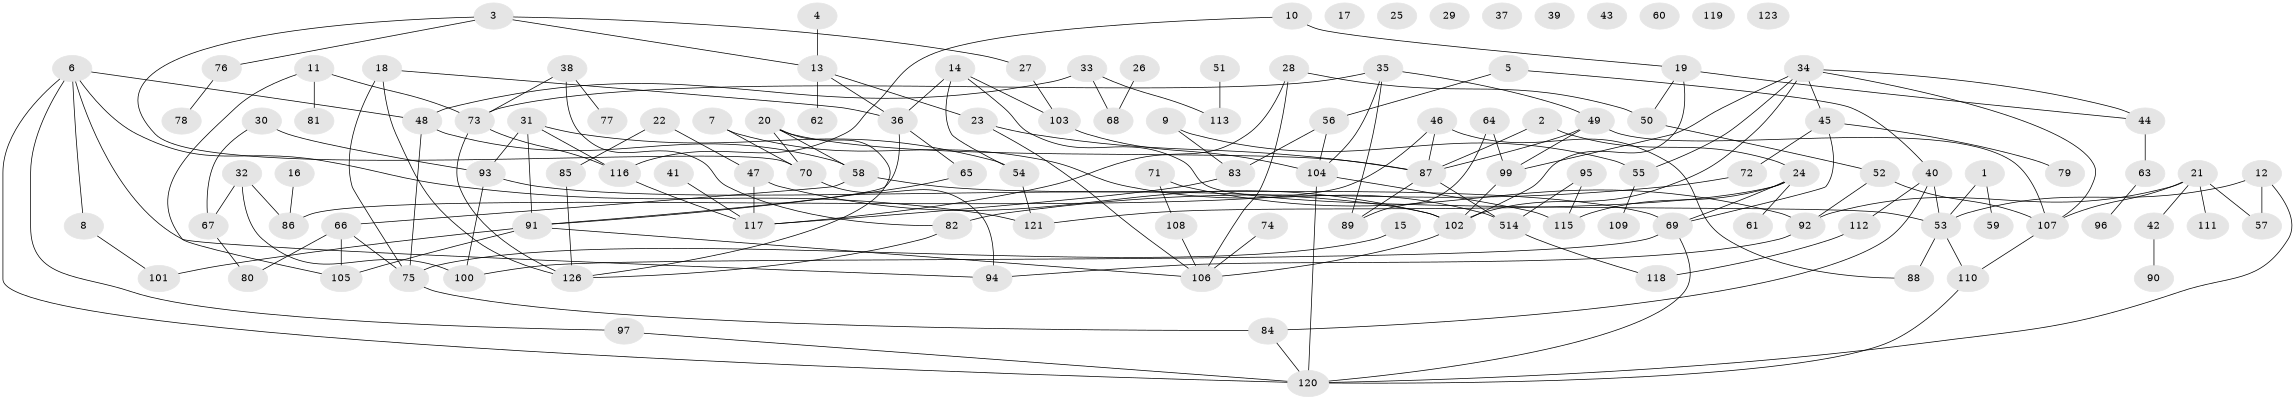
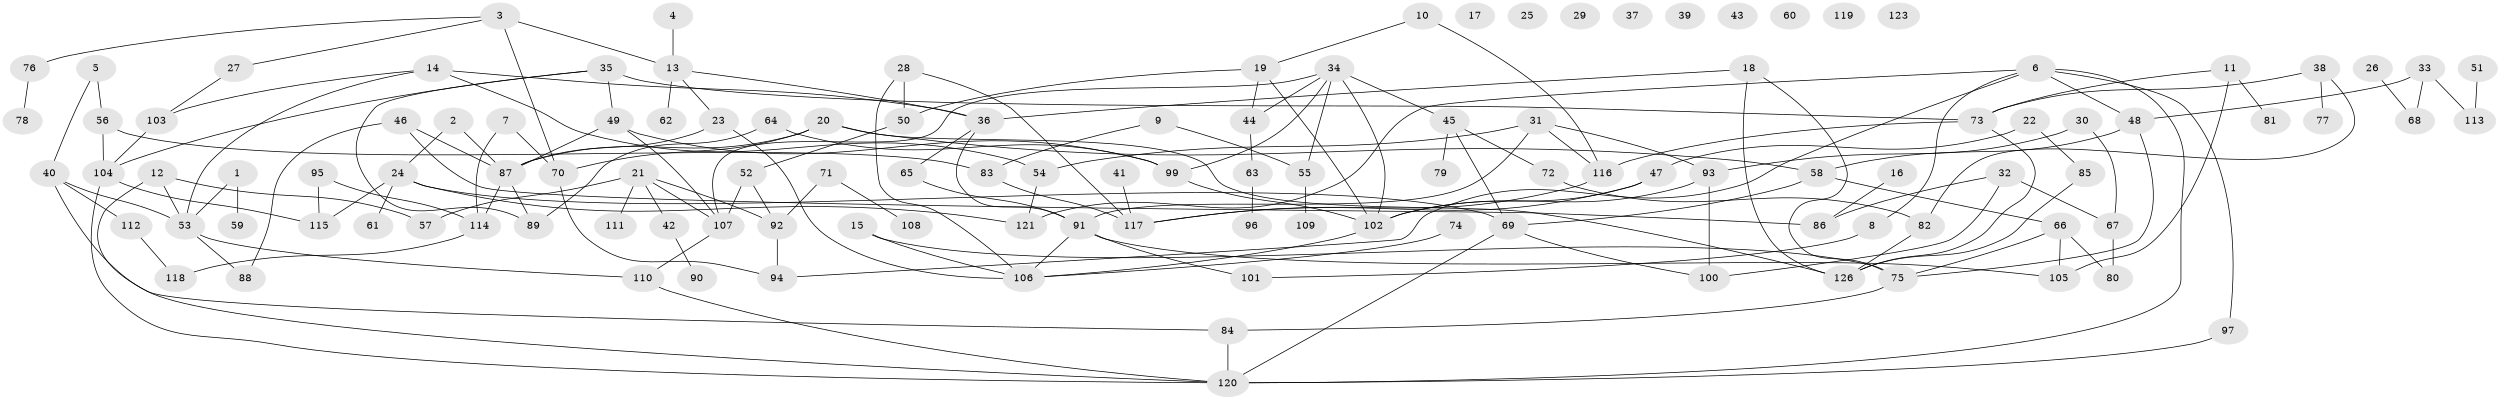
node "514": label "514" -> "114"
edge "108" -- "106": now "15" -- "106"
